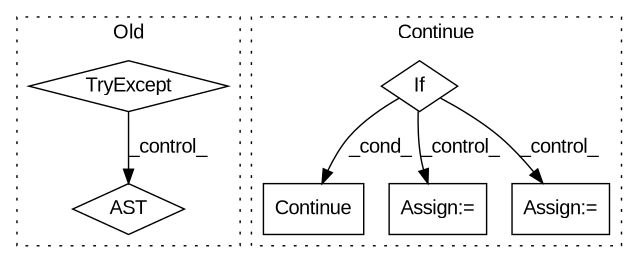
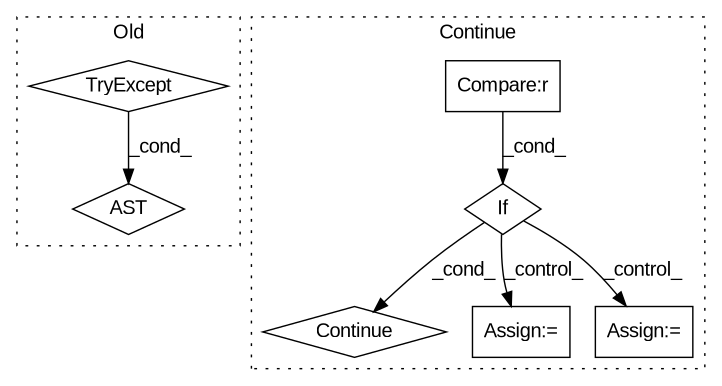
node "Compare:r": added
edge "TryExcept" -> "AST": label "_control_" -> "_cond_"
node "Continue": shape box -> diamond
